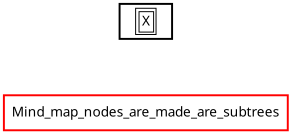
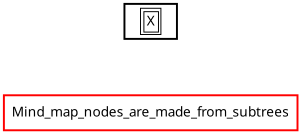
node "Mind_map_nodes_are_made_are_subtrees": label "Mind_map_nodes_are_made_are_subtrees" -> "Mind_map_nodes_are_made_from_subtrees"
